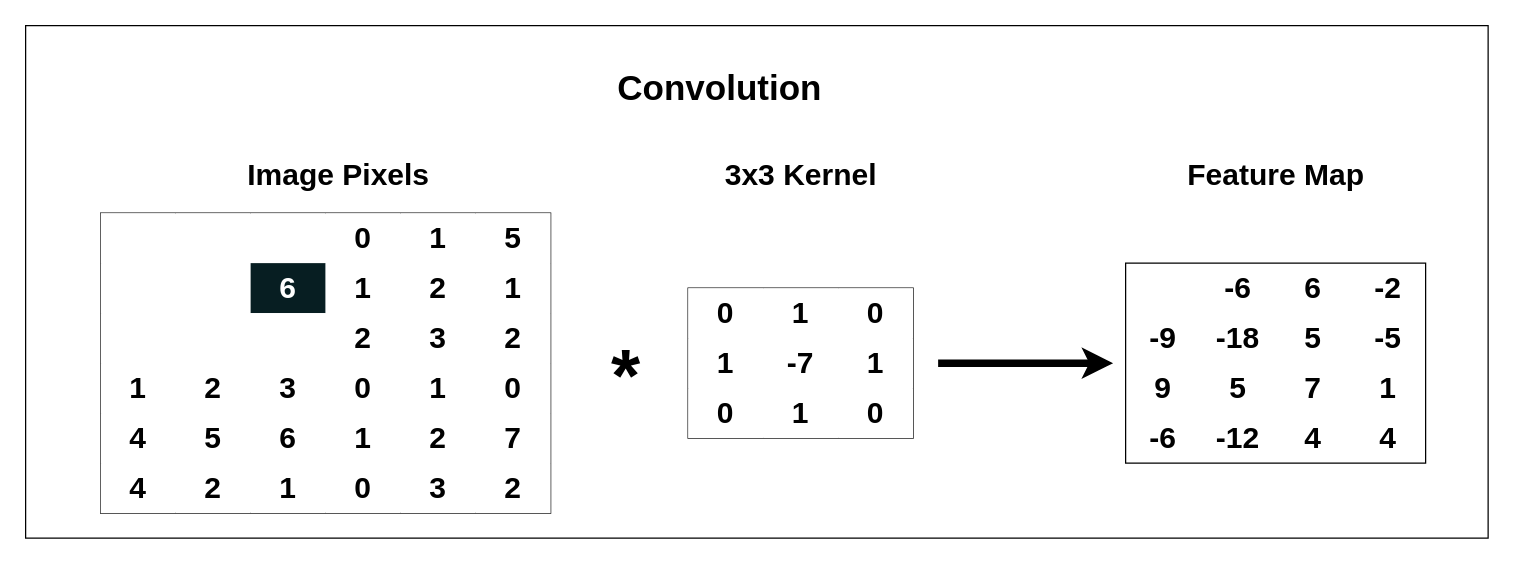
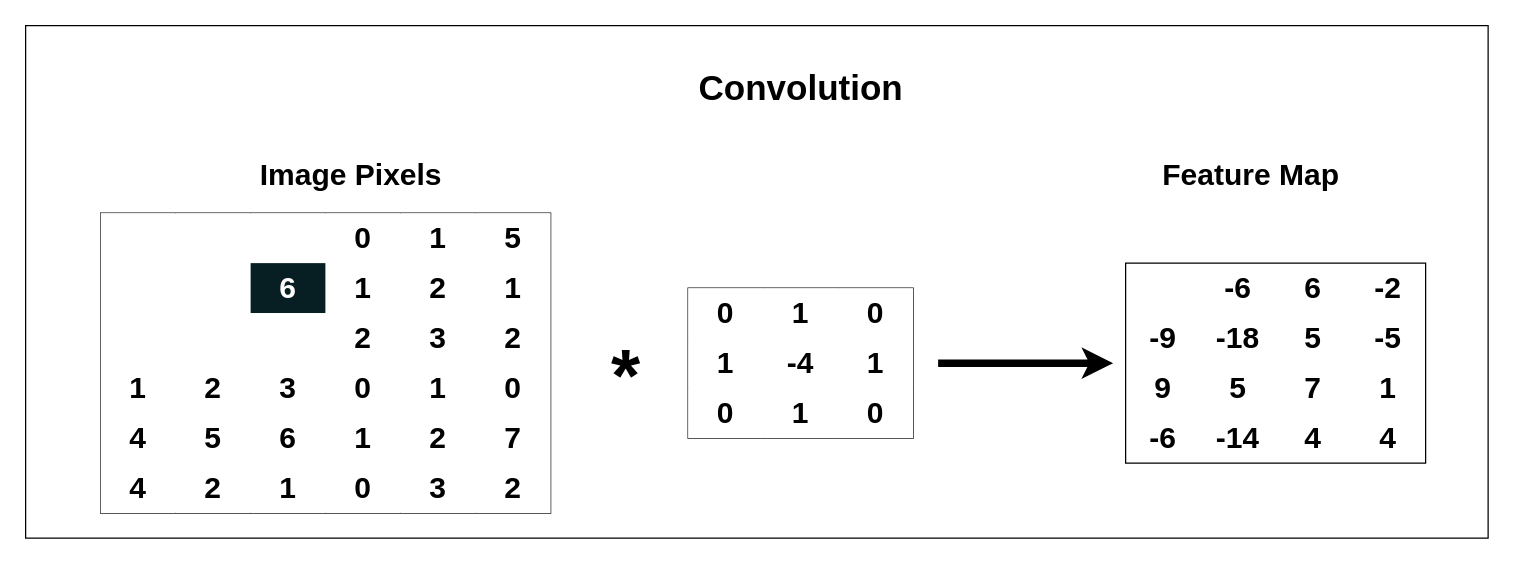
node "Convolution": moved (719, 88) -> (801, 88)
node "Image Pixels": moved (338, 176) -> (351, 176)
node "3x3 Kernel": removed
node "Feature Map": moved (1276, 176) -> (1251, 176)
node "-7": label "-7" -> "-4"
node "-12": label "-12" -> "-14"
